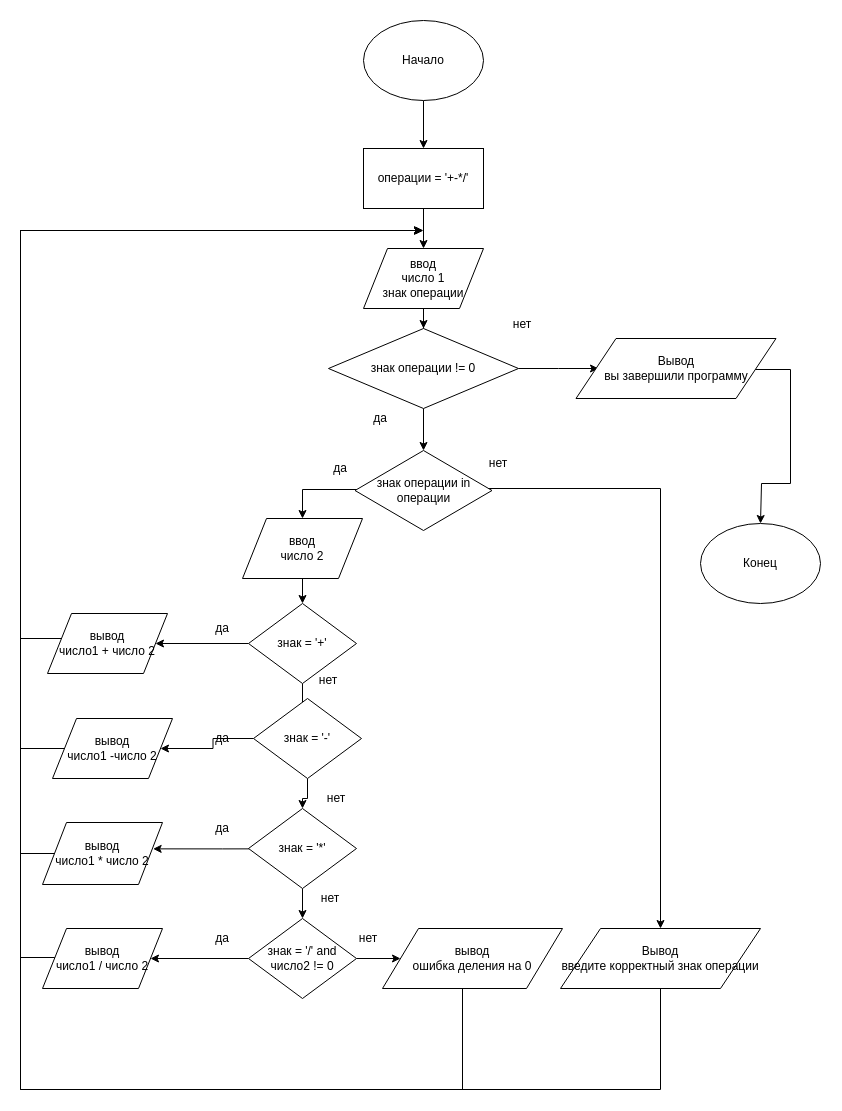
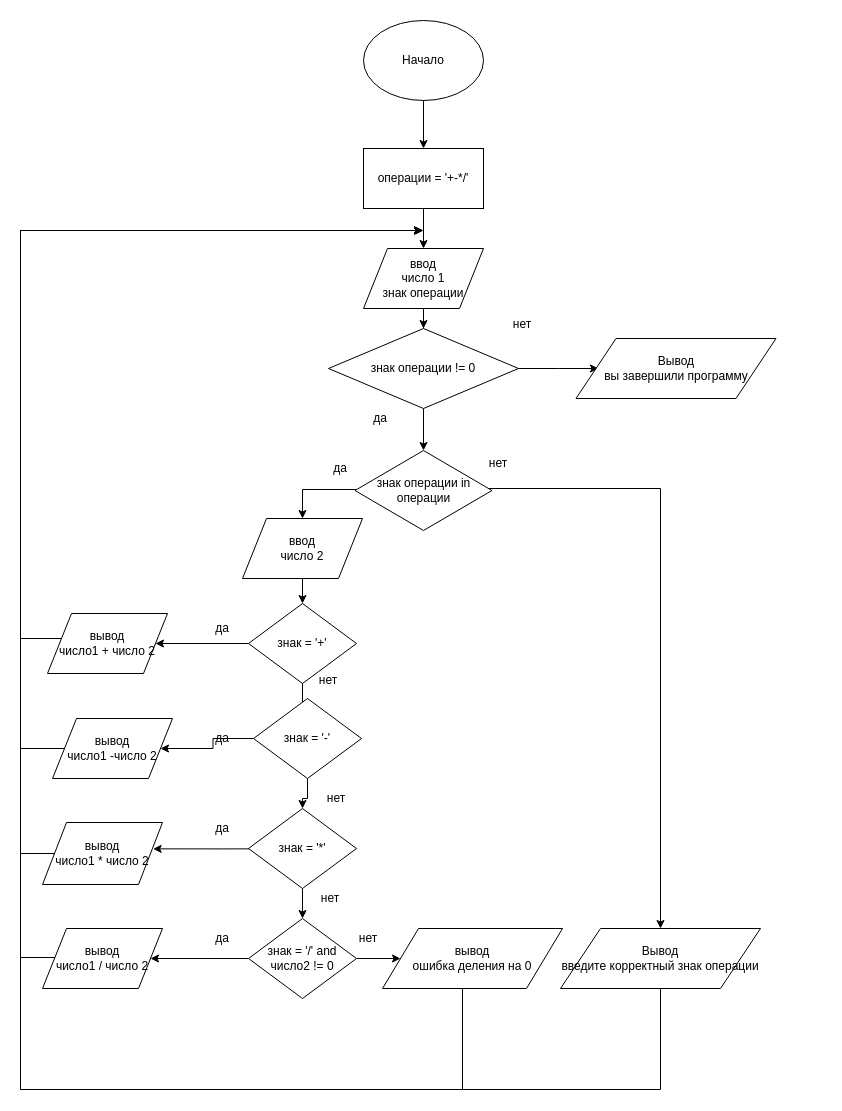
edge "Вывод вы завершили программу" -> "Конец": removed
node "Конец": removed
